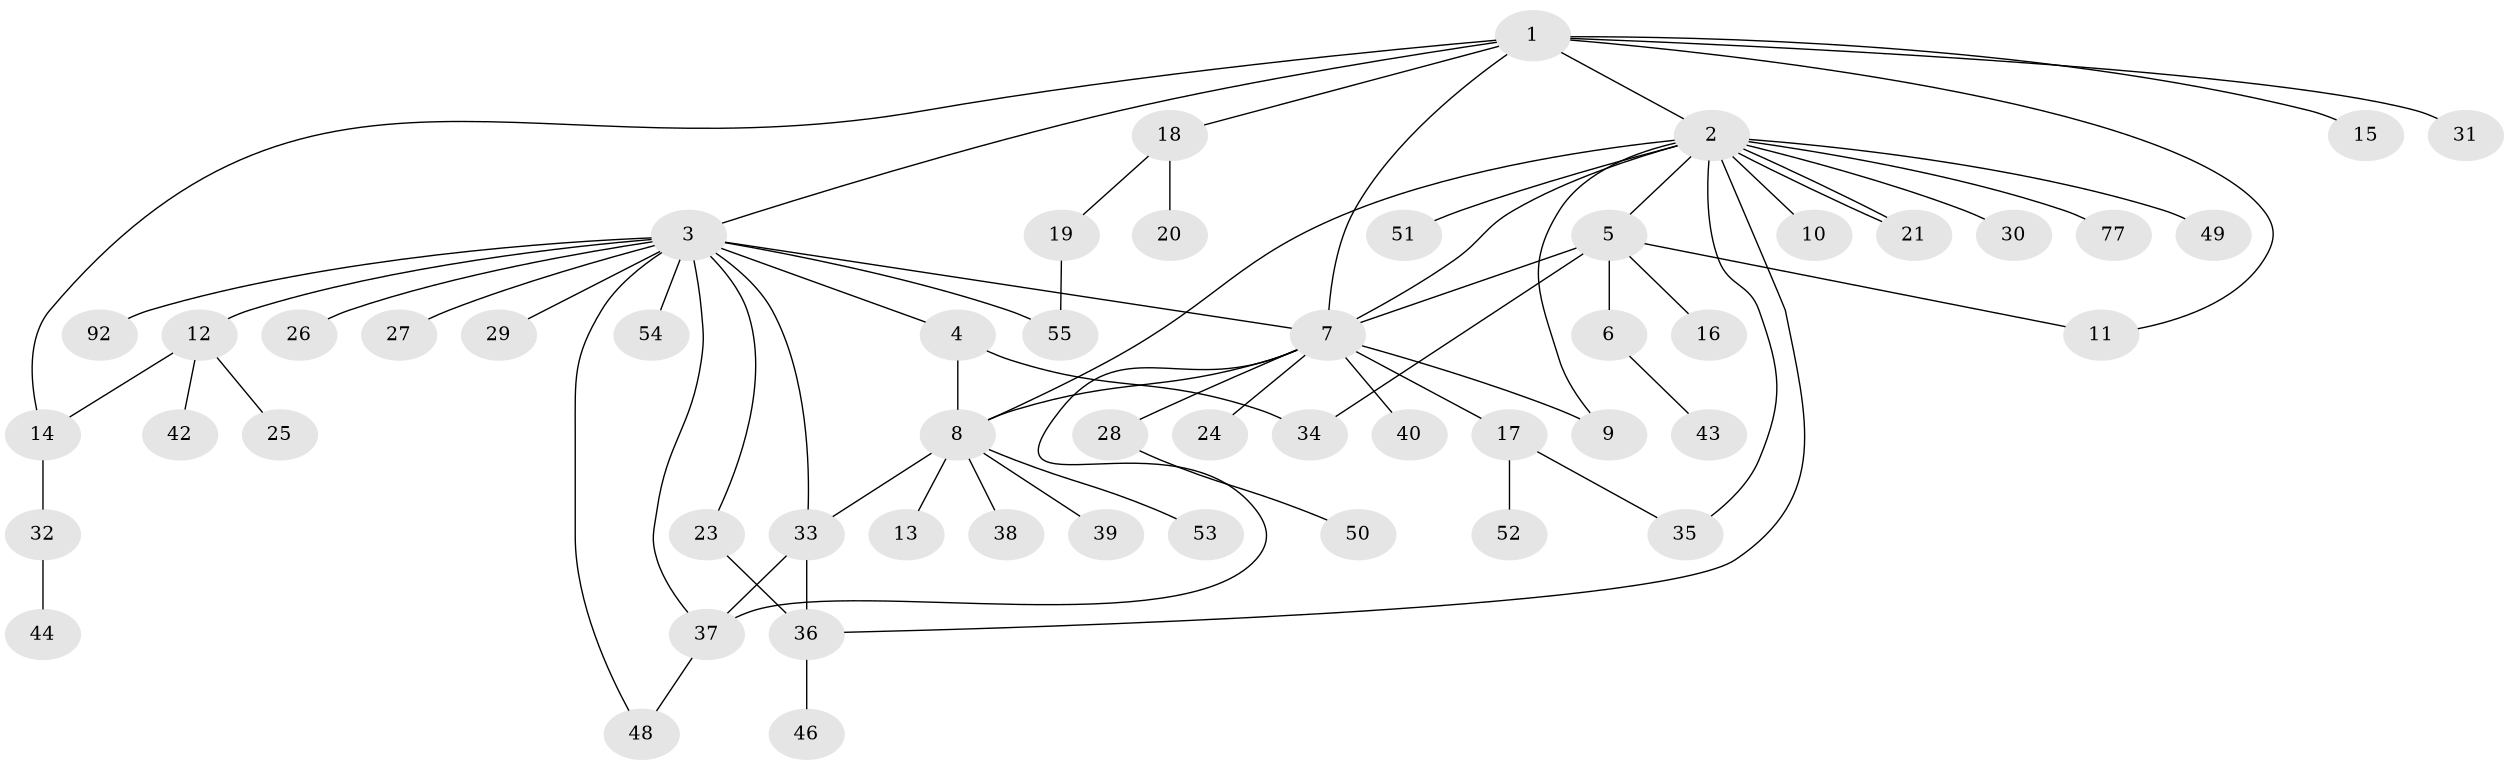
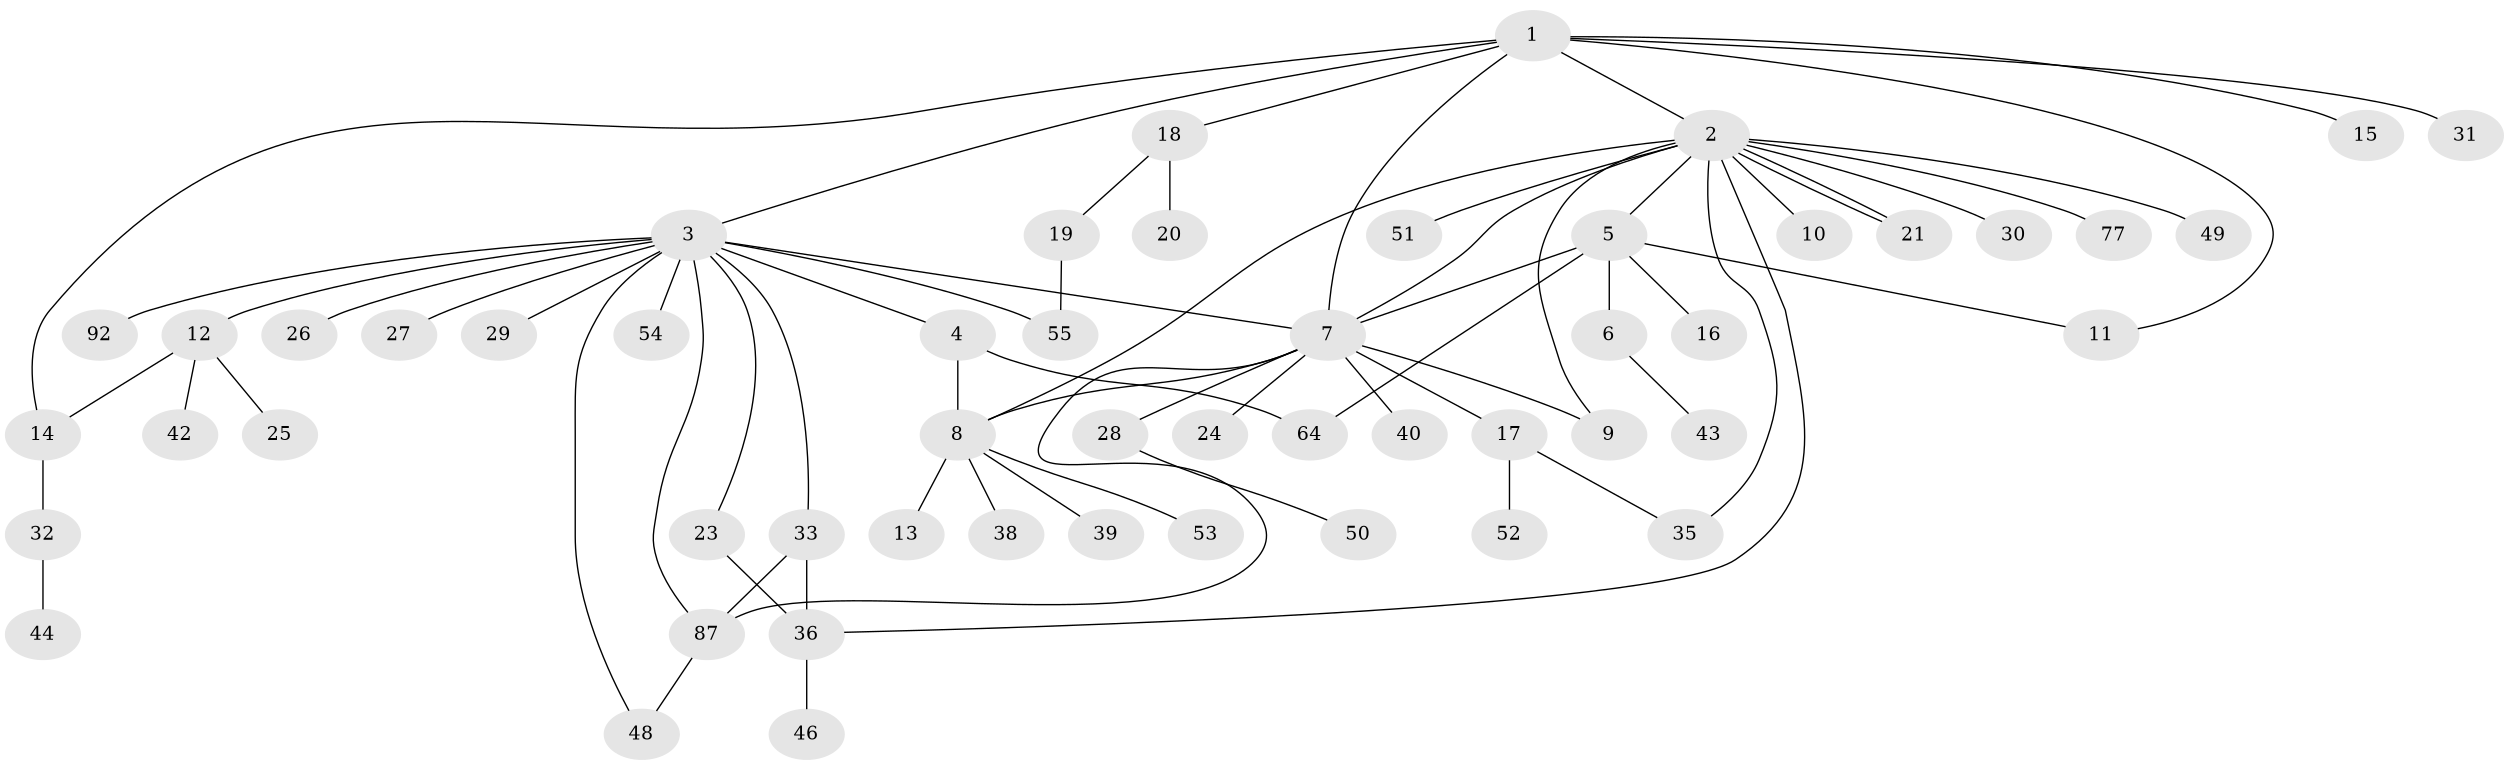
node "34": label "34" -> "64"
edge "8" -- "33": removed
node "37": label "37" -> "87"
